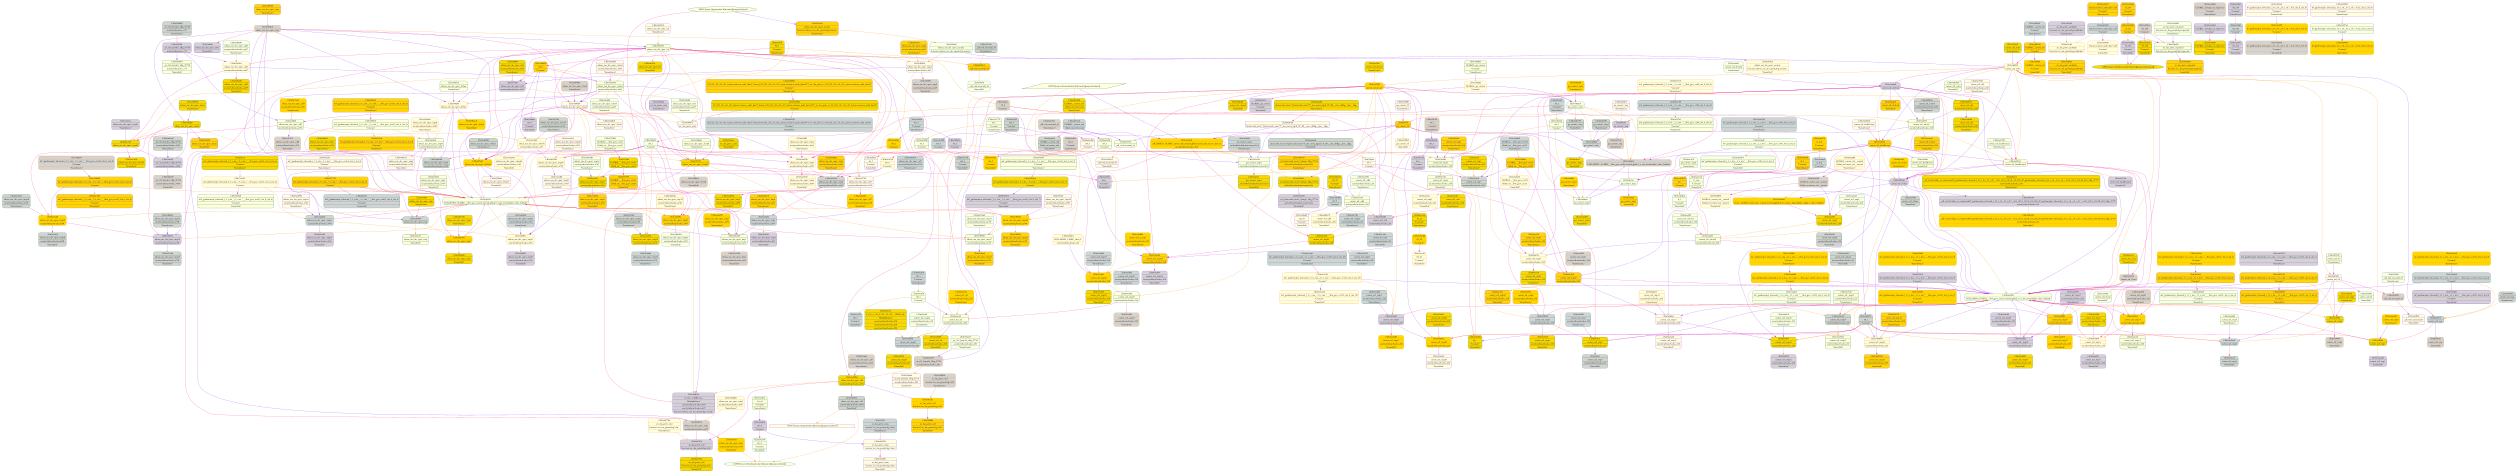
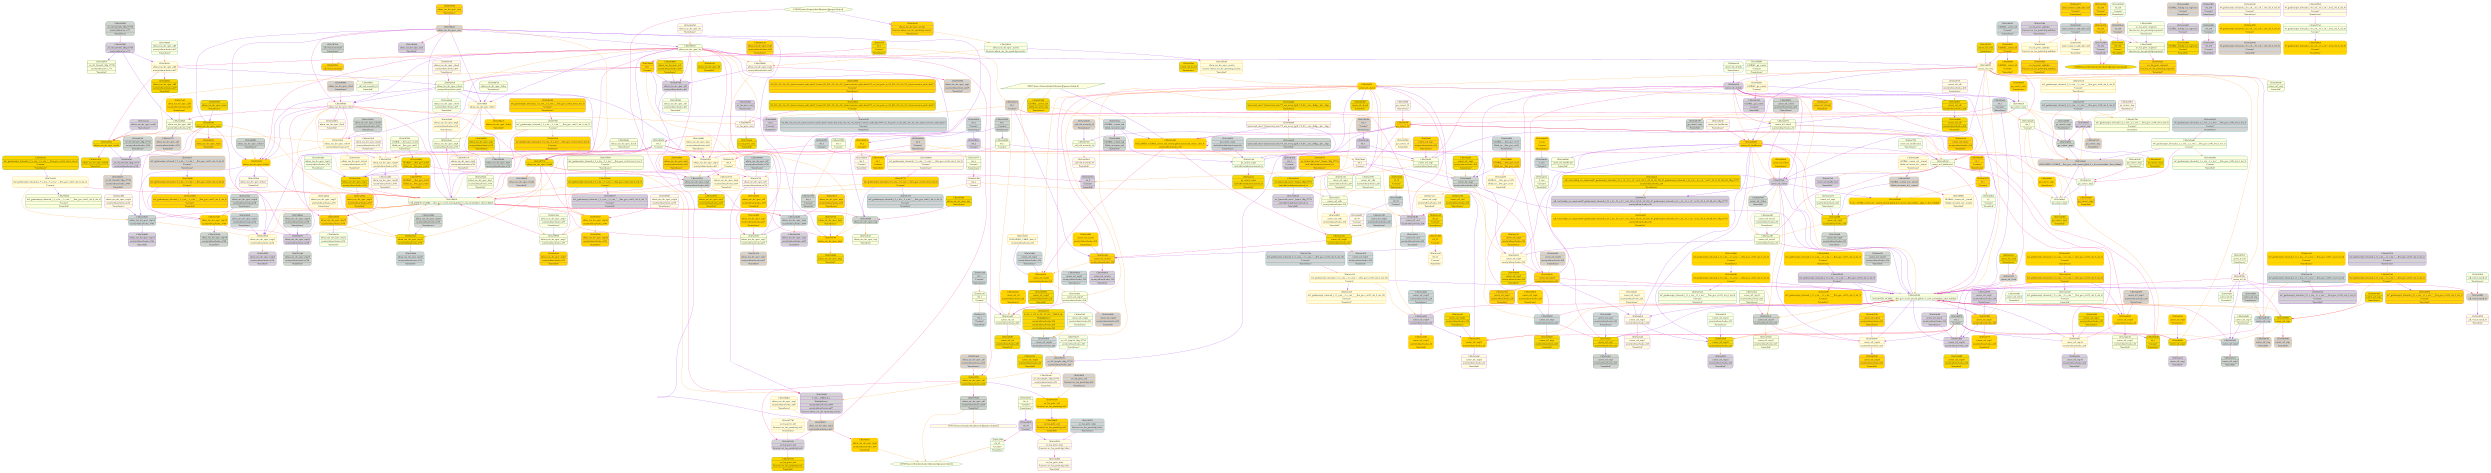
node "CE0x5405b50": added
edge "CE0x5415770" -> "CE0x5412980": reversed
